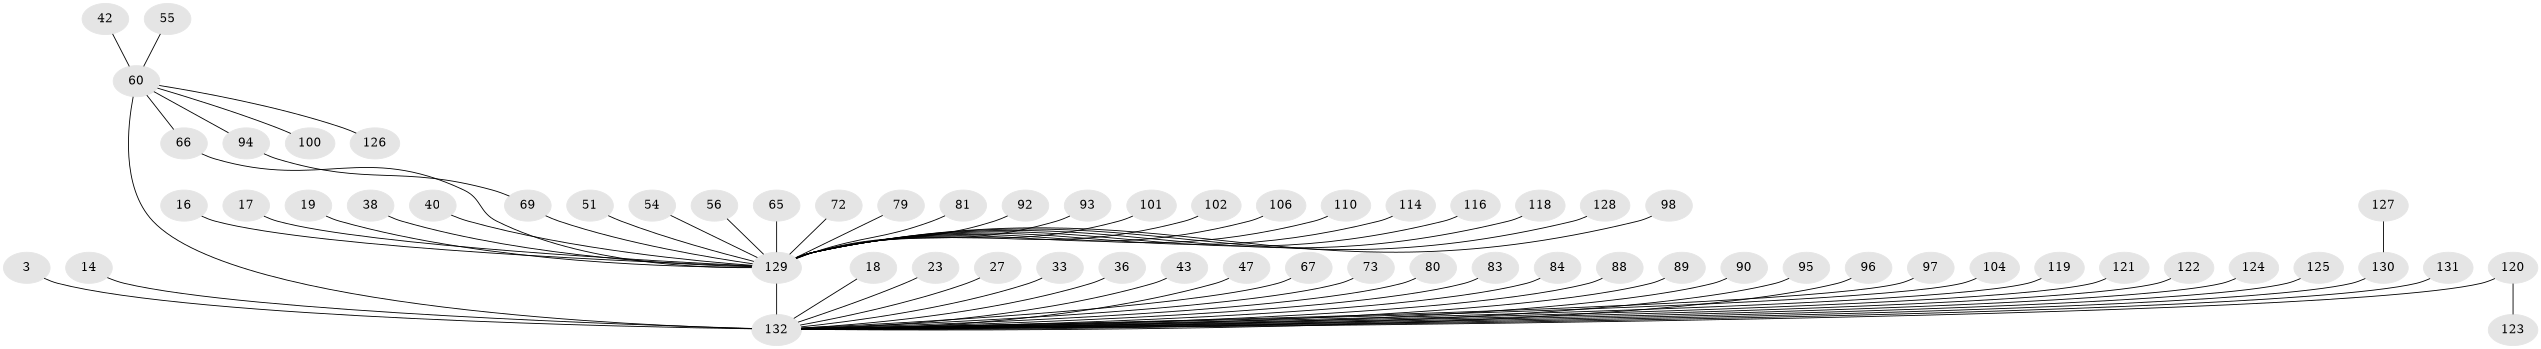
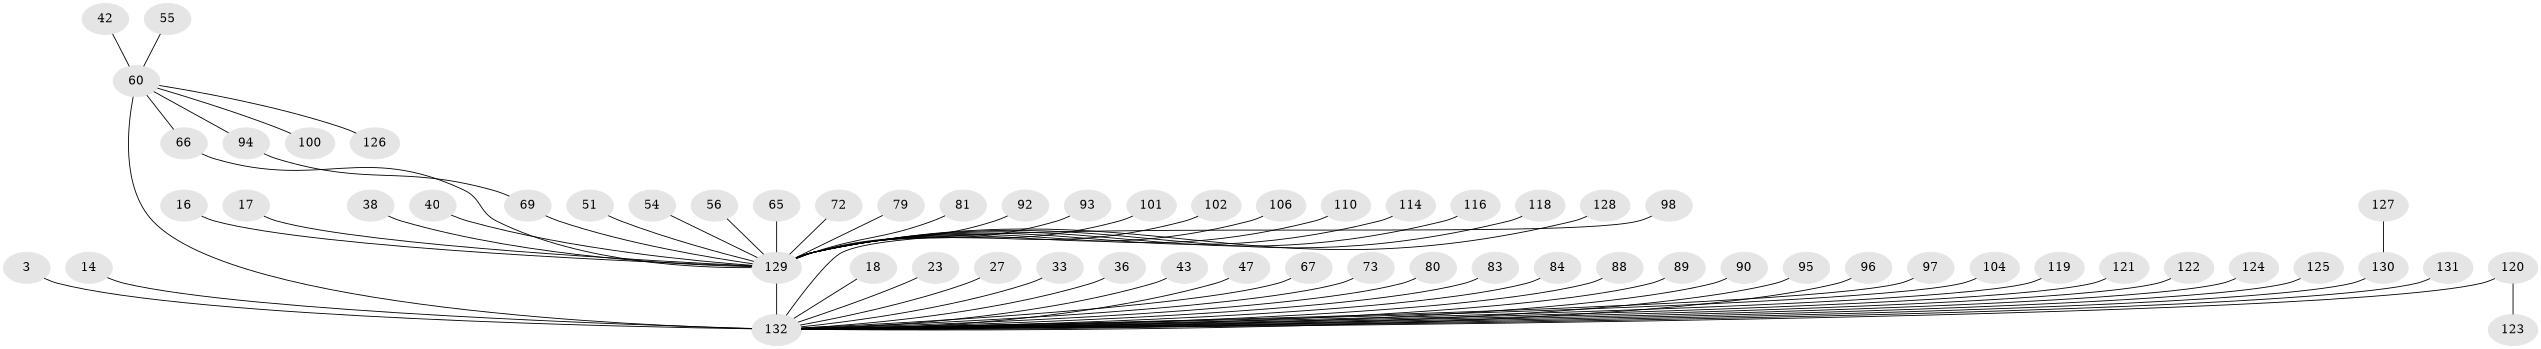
node "19": removed
edge "98" -- "129": now "98" -- "132"
